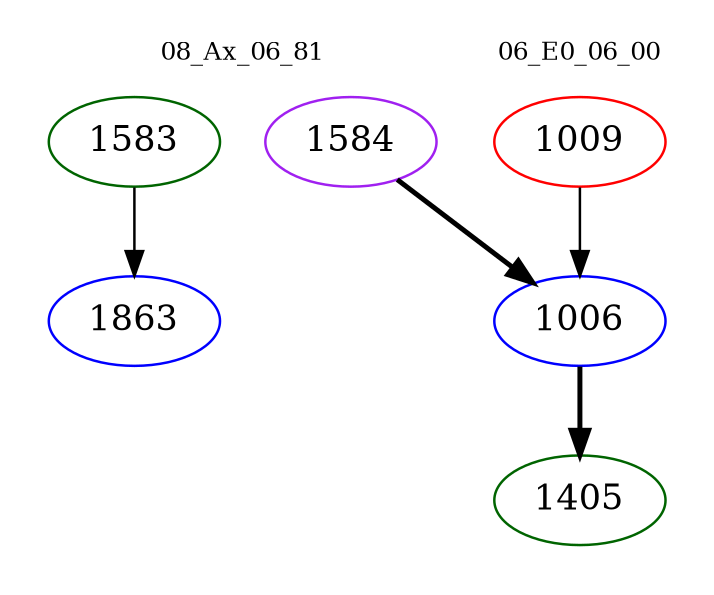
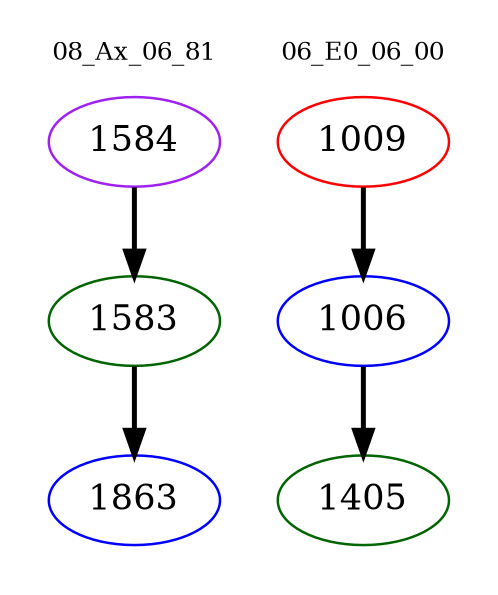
edge "1584" -> "1006": now "1584" -> "1583"
edge "1583" -> "1863": style solid -> bold
edge "1009" -> "1006": style solid -> bold
